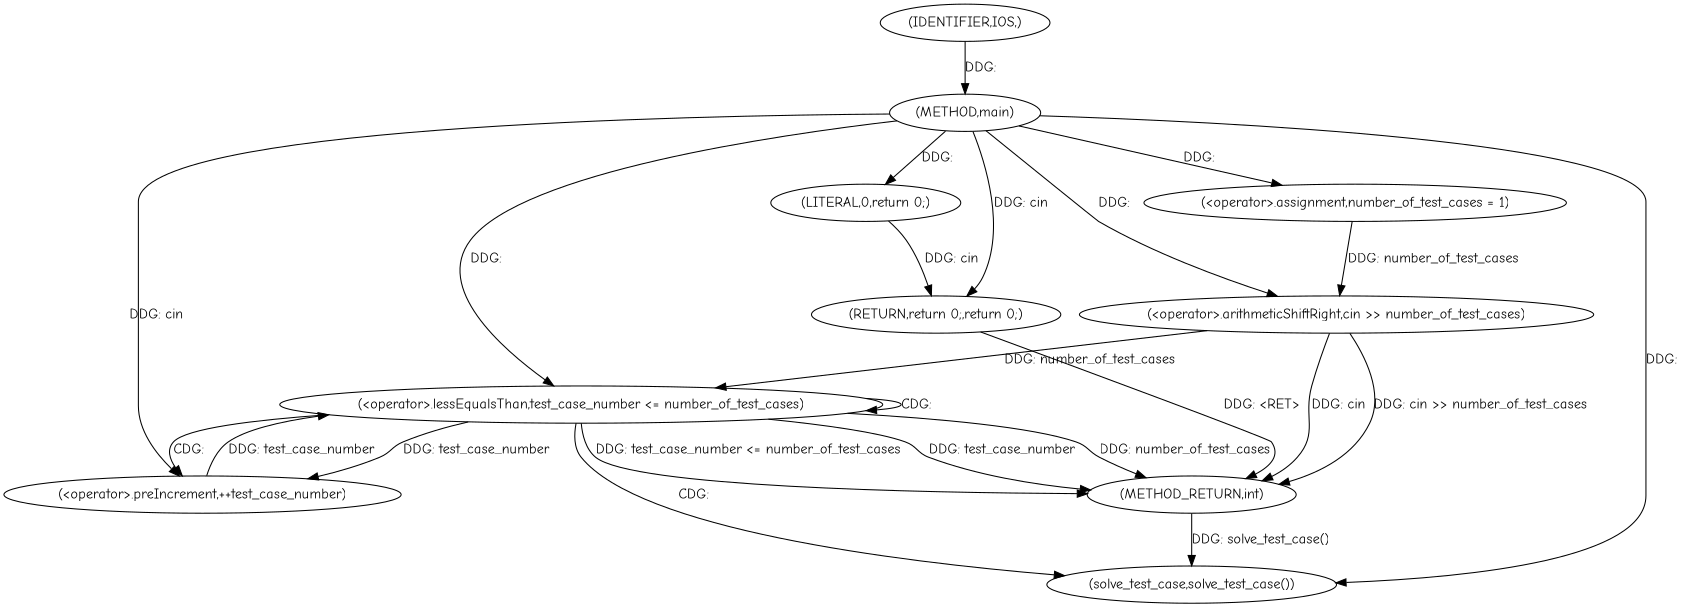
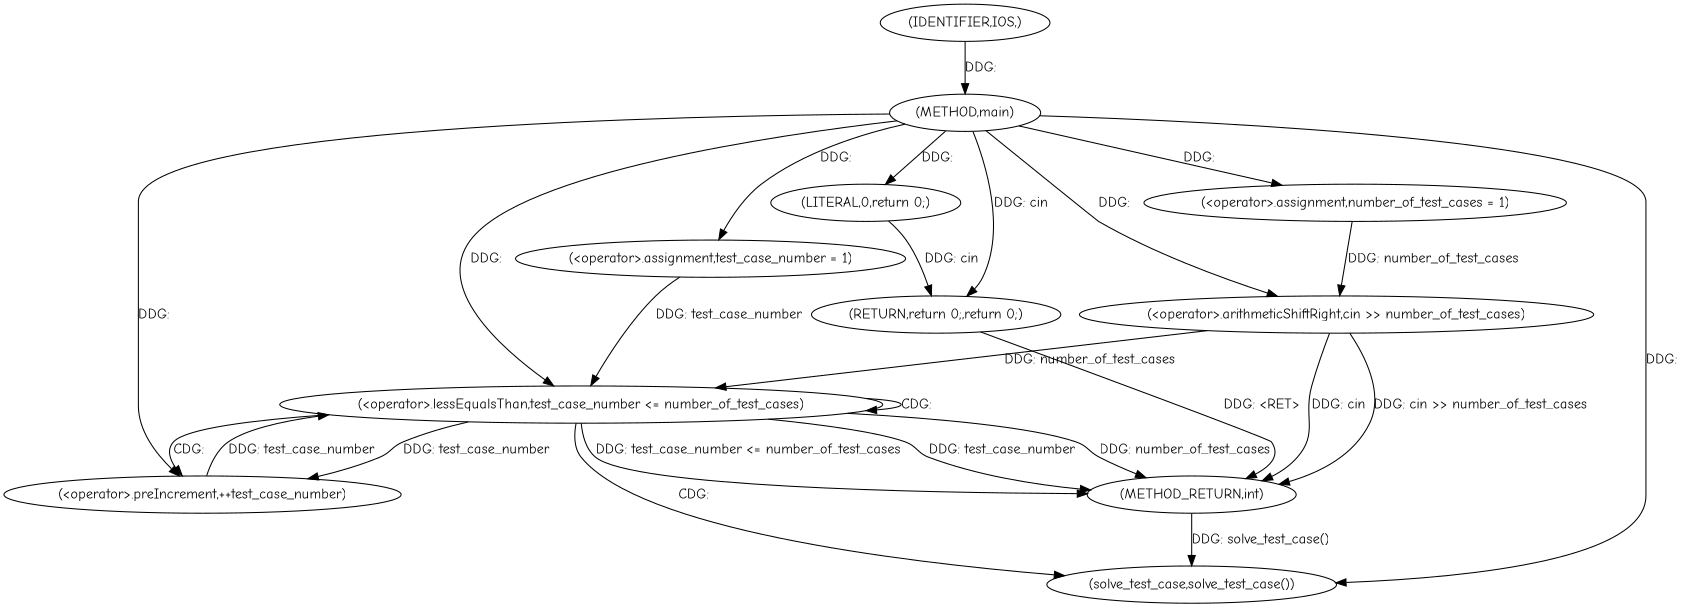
node "(<operator>.assignment,test_case_number = 1)": added
edge "(METHOD,main)" -> "(<operator>.preIncrement,++test_case_number)": label "DDG: cin" -> "DDG: "
